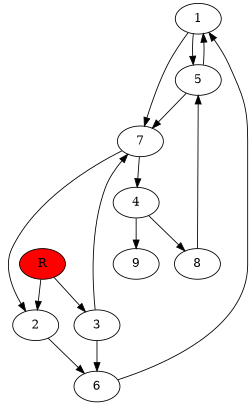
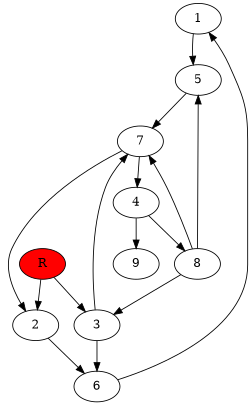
edge "5" -> "1": removed
edge "1" -> "7": now "8" -> "7"
edge "8" -> "3": added
